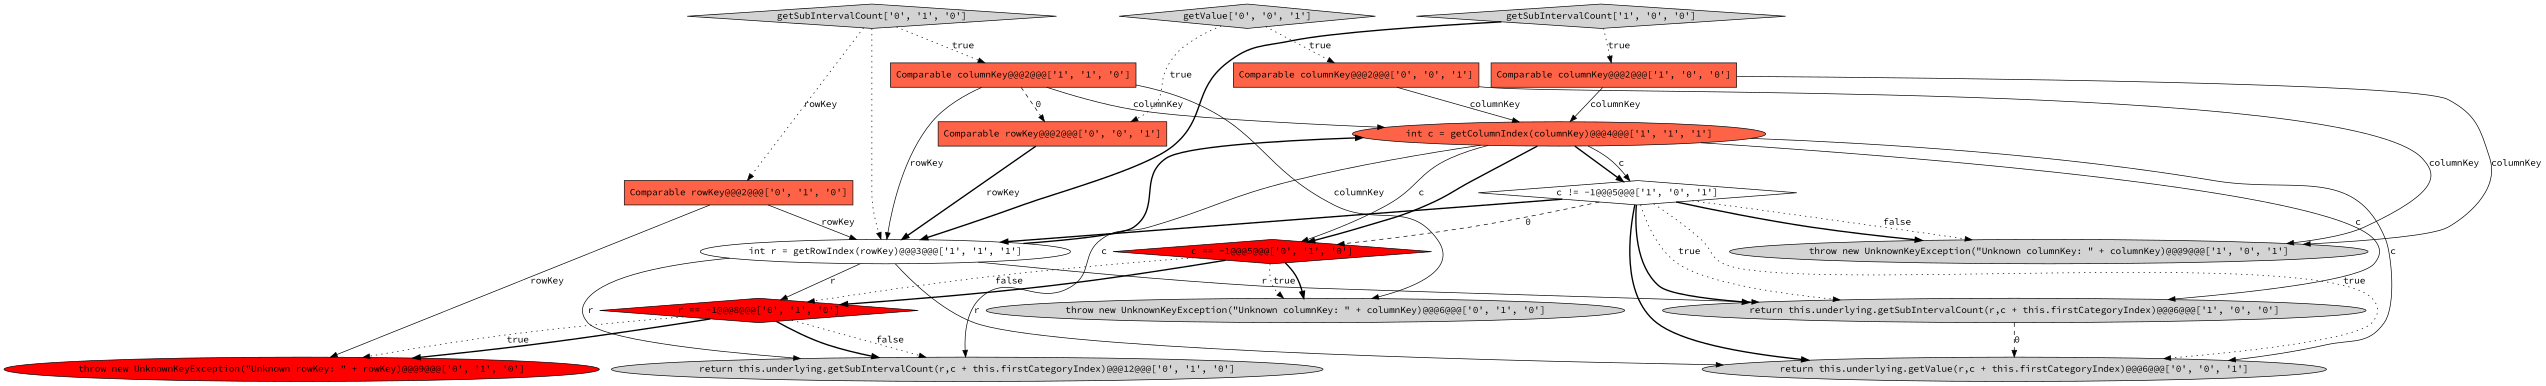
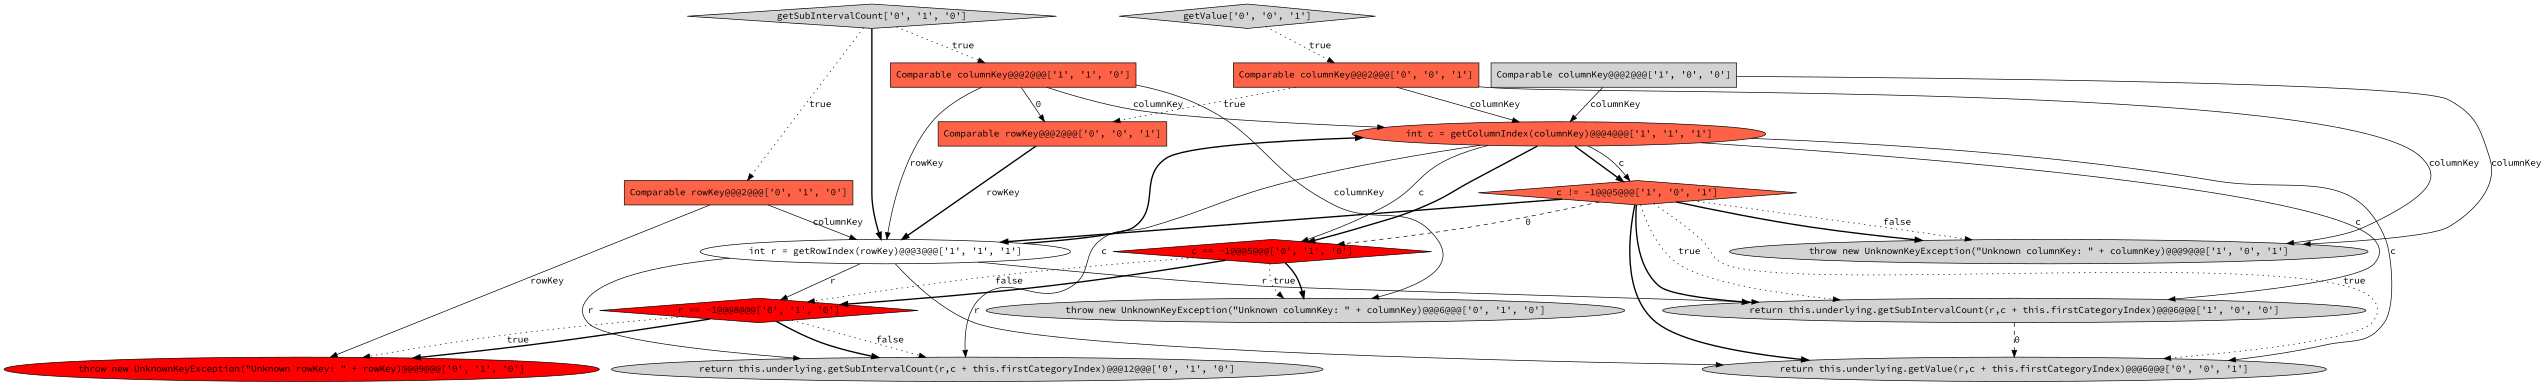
node "getSubIntervalCount['1', '0', '0']": removed
edge "getValue['0', '0', '1']" -> "Comparable rowKey@@@2@@@['0', '0', '1']": now "Comparable columnKey@@@2@@@['0', '0', '1']" -> "Comparable rowKey@@@2@@@['0', '0', '1']"
node "Comparable columnKey@@@2@@@['1', '0', '0']": fillcolor tomato -> lightgray
edge "Comparable columnKey@@@2@@@['1', '1', '0']" -> "Comparable rowKey@@@2@@@['0', '0', '1']": style dashed -> solid
edge "getSubIntervalCount['0', '1', '0']" -> "Comparable rowKey@@@2@@@['0', '1', '0']": label "rowKey" -> "true"
edge "getSubIntervalCount['0', '1', '0']" -> "int r = getRowIndex(rowKey)@@@3@@@['1', '1', '1']": style dotted -> bold
node "c != -1@@@5@@@['1', '0', '1']": fillcolor white -> tomato
edge "Comparable rowKey@@@2@@@['0', '1', '0']" -> "int r = getRowIndex(rowKey)@@@3@@@['1', '1', '1']": label "rowKey" -> "columnKey"
